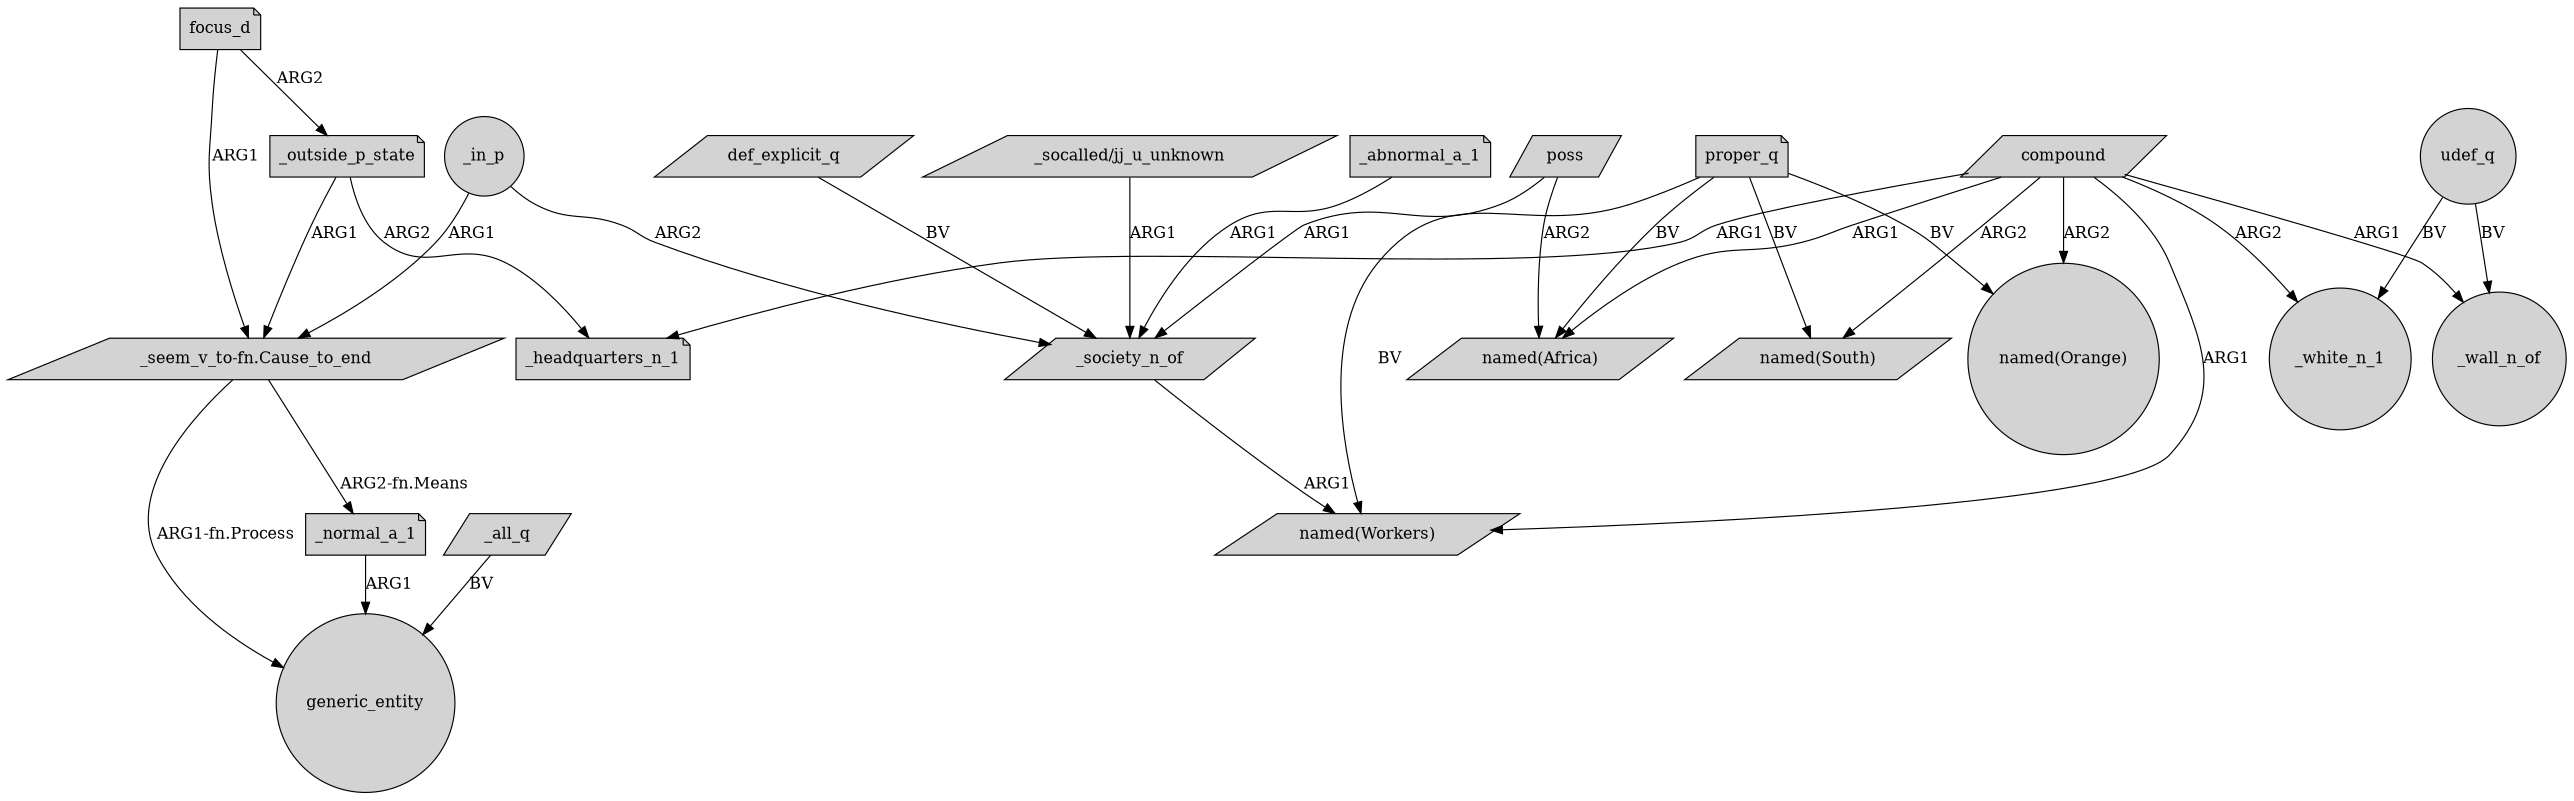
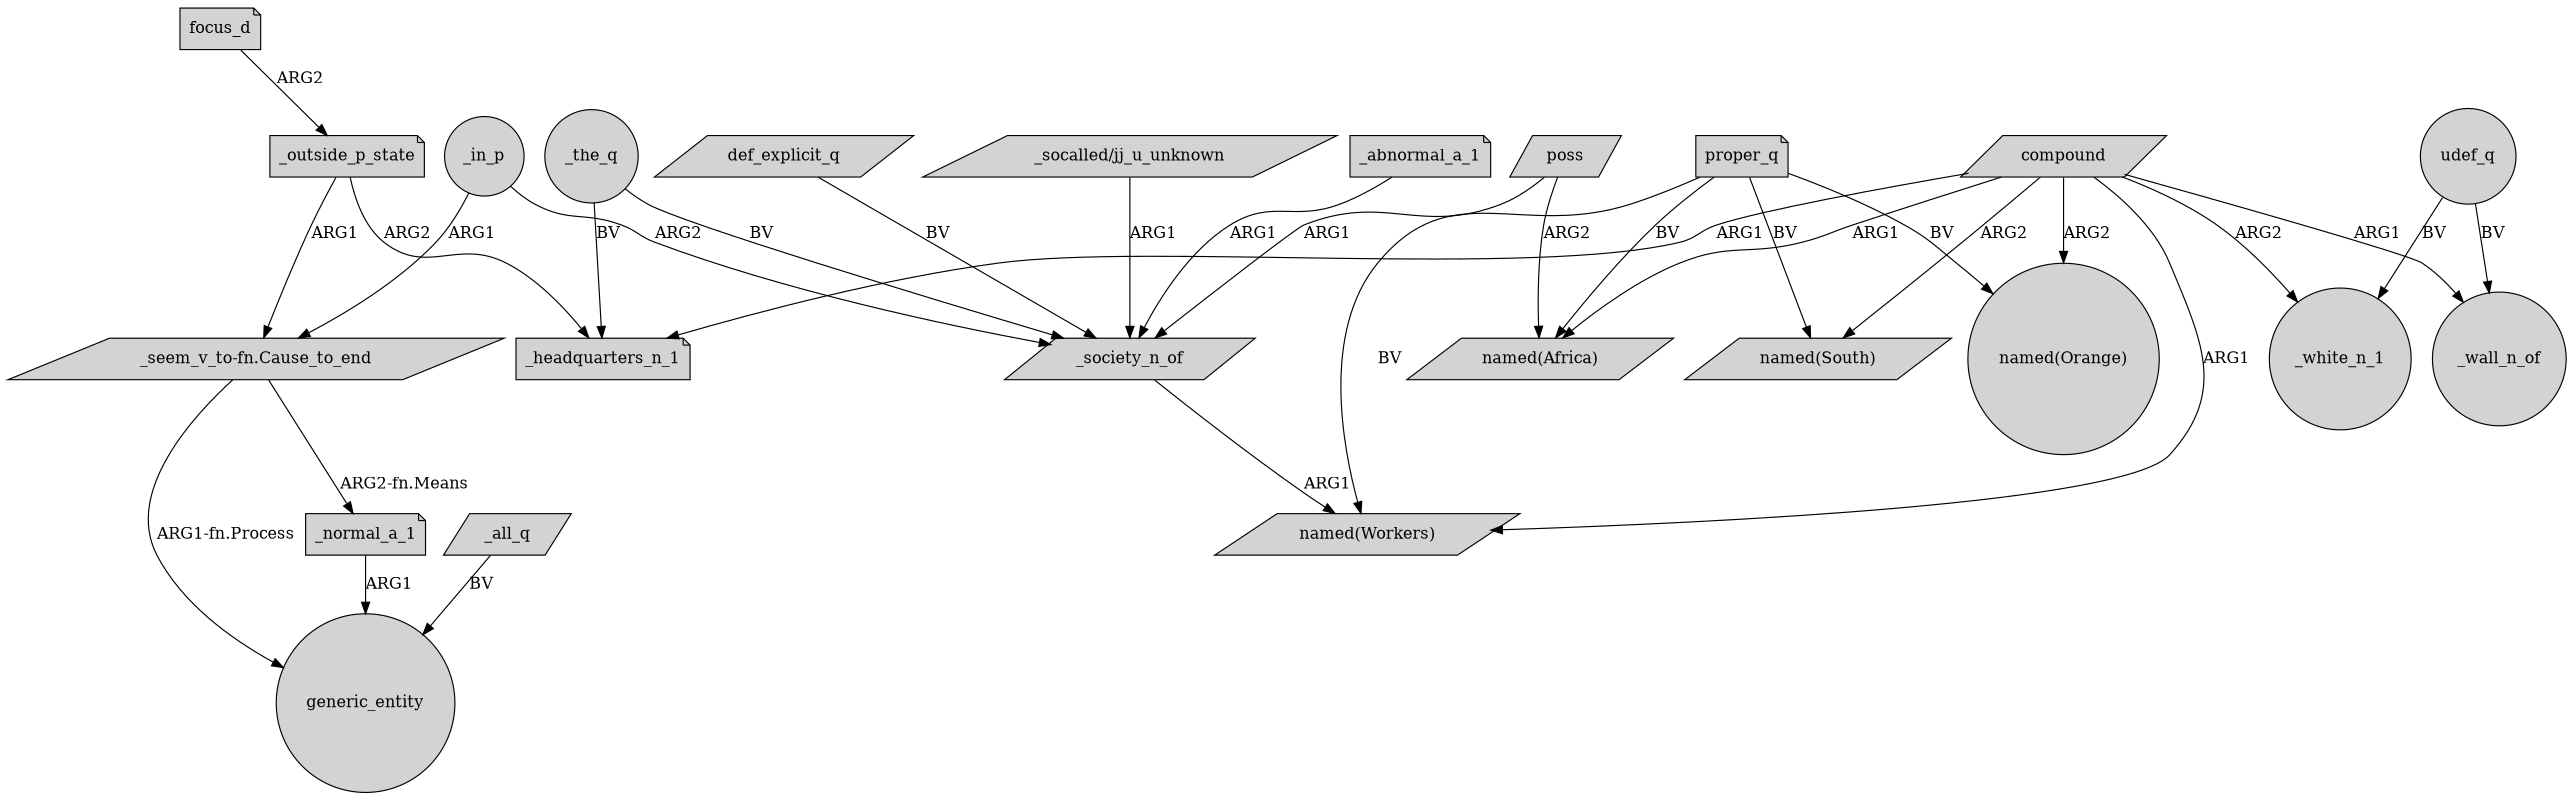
node "_the_q": added
edge "focus_d" -> "_seem_v_to-fn.Cause_to_end": removed, label "ARG1"
